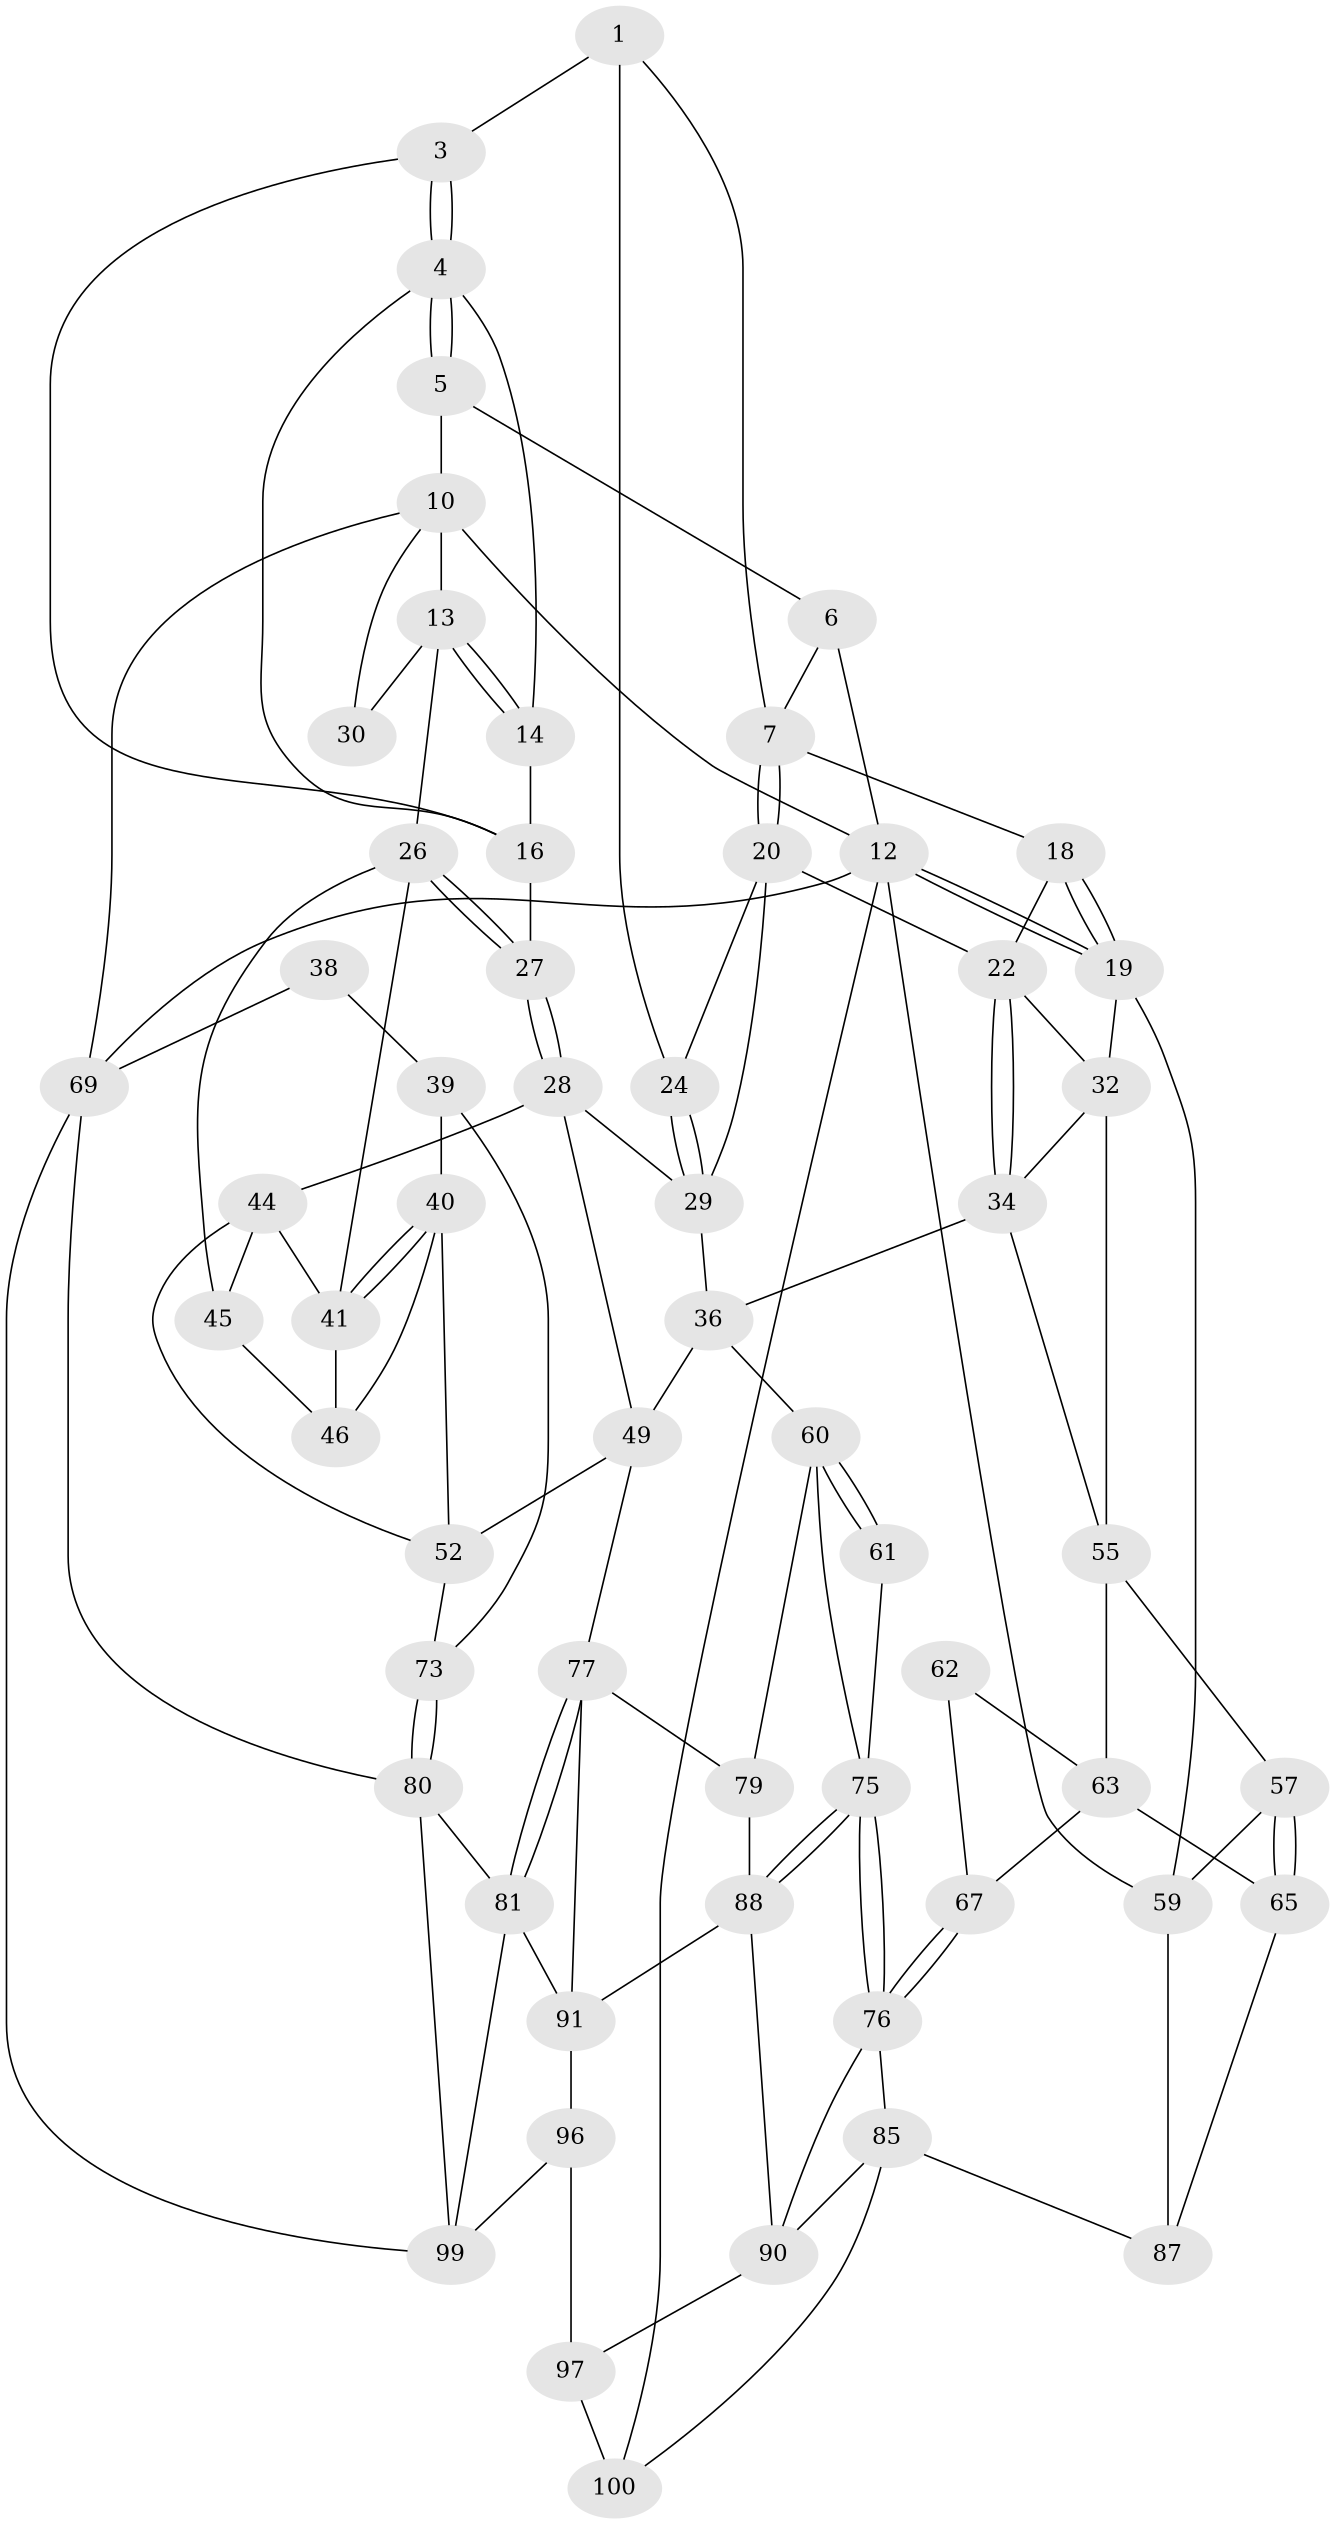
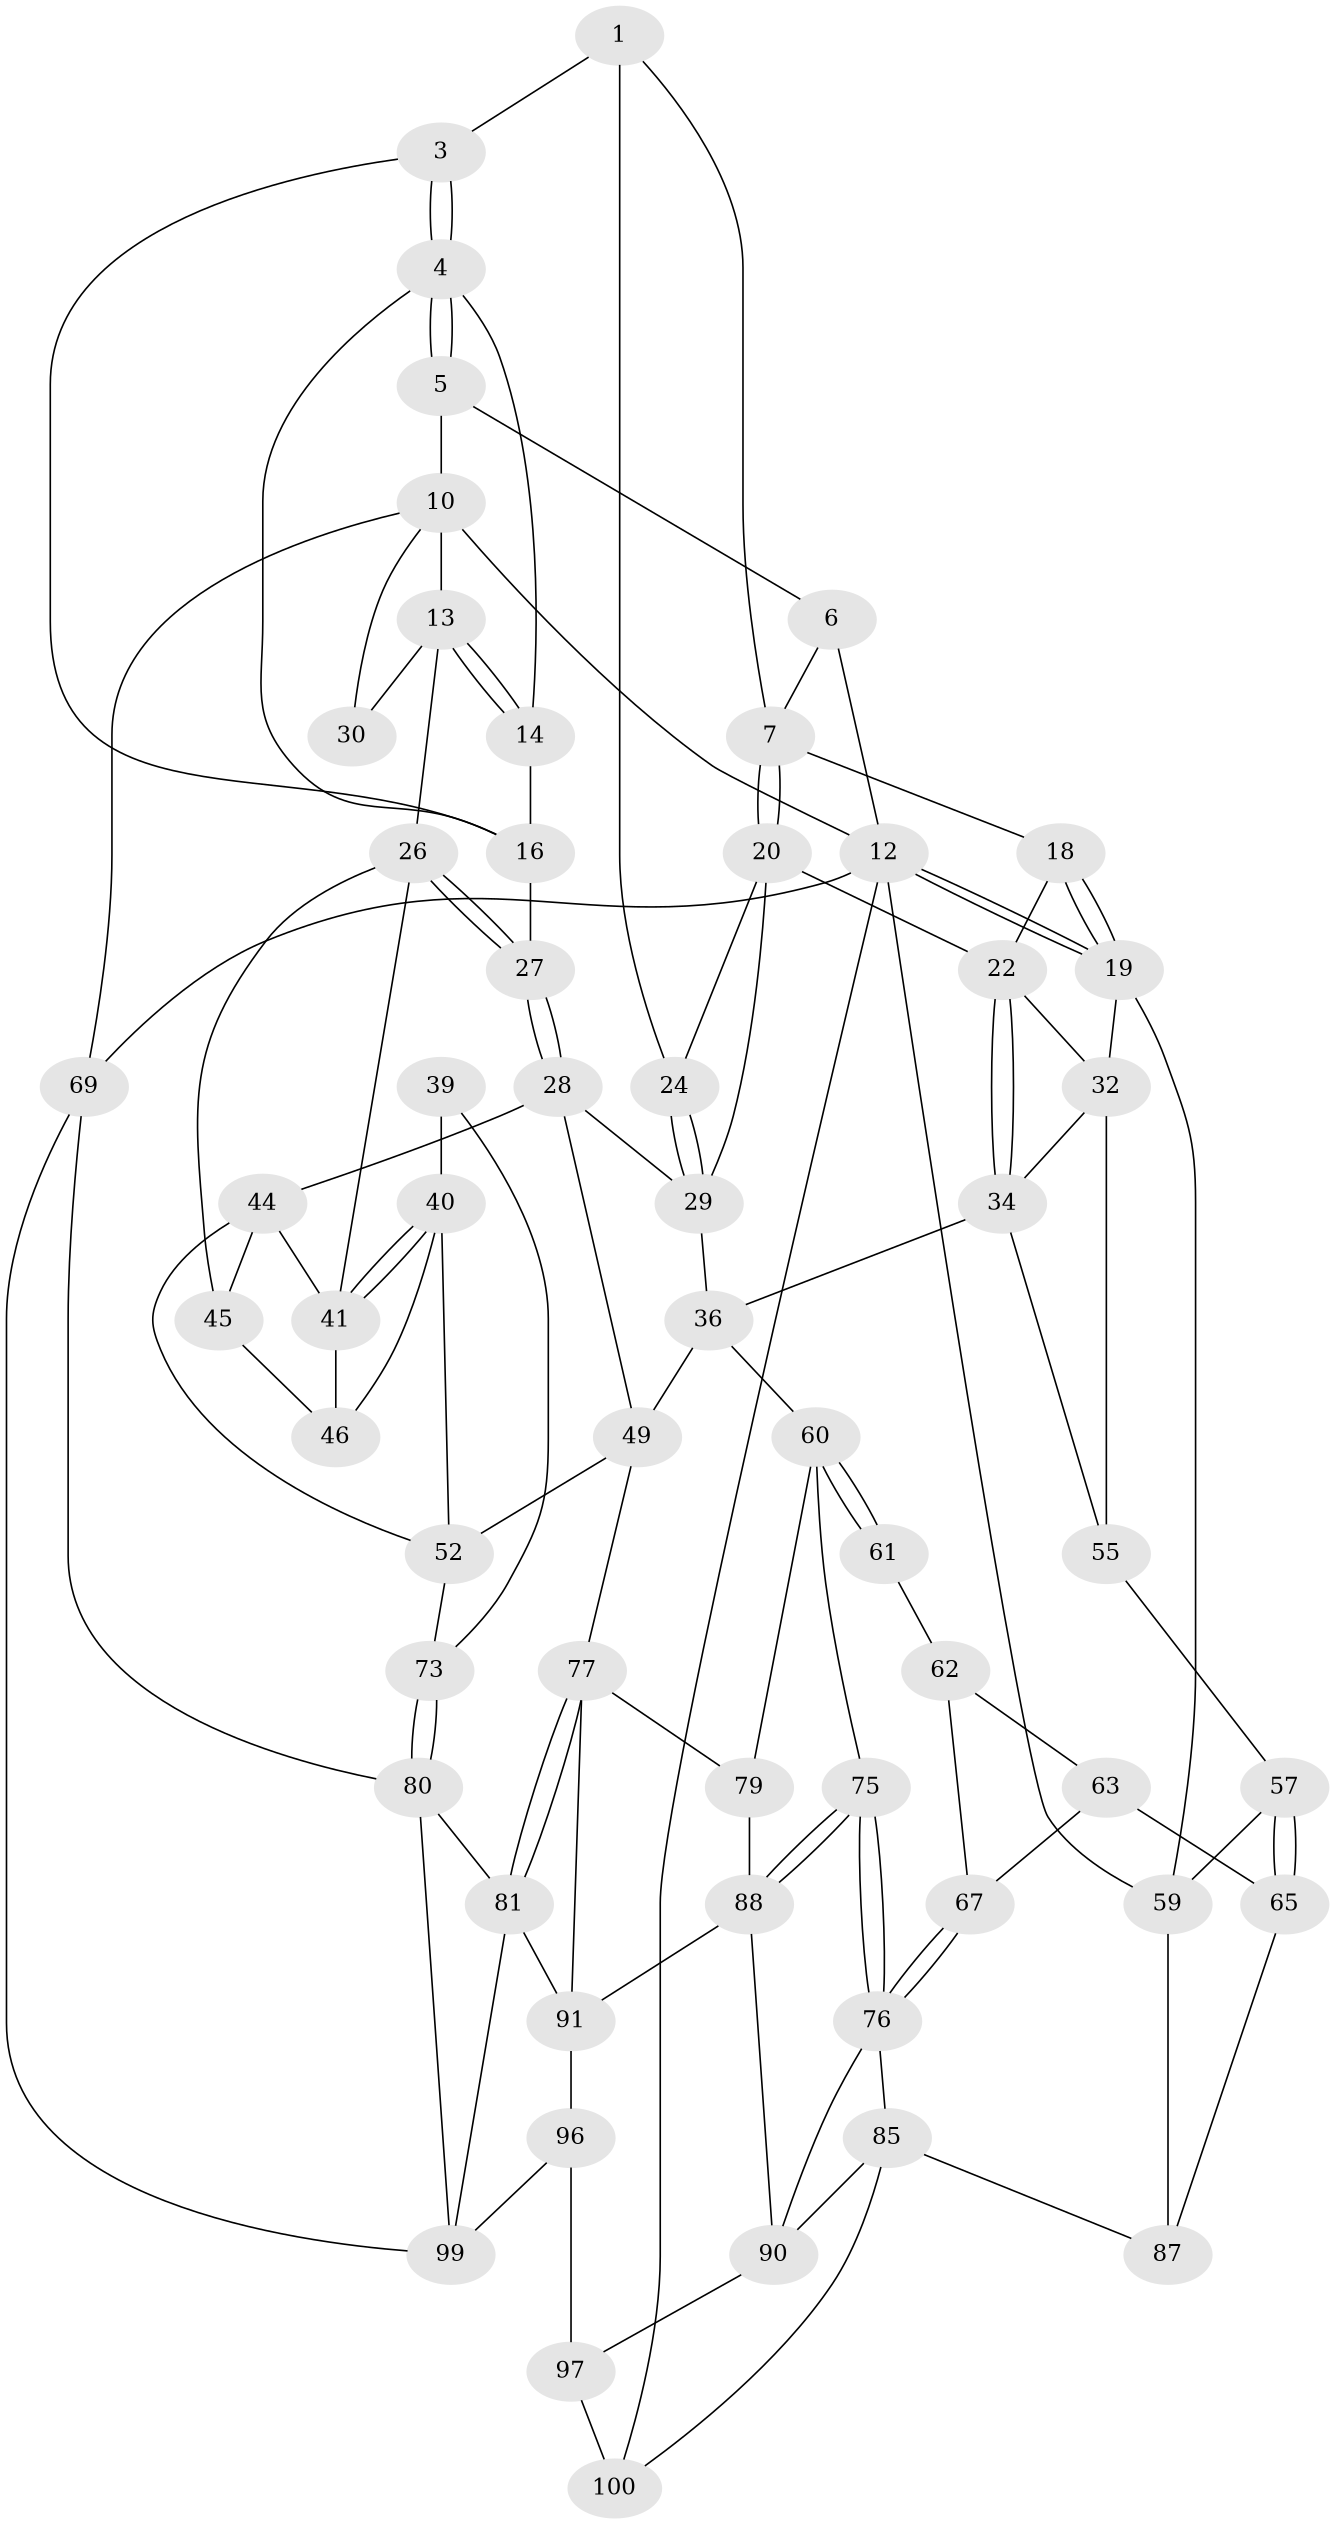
node "38": removed
edge "61" -- "75": now "61" -- "62"
edge "55" -- "63": removed
